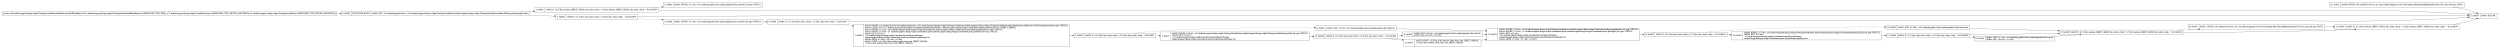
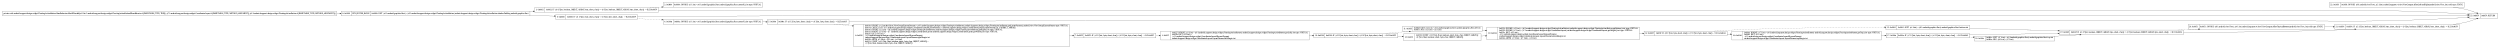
node "8: 0x0024": removed
